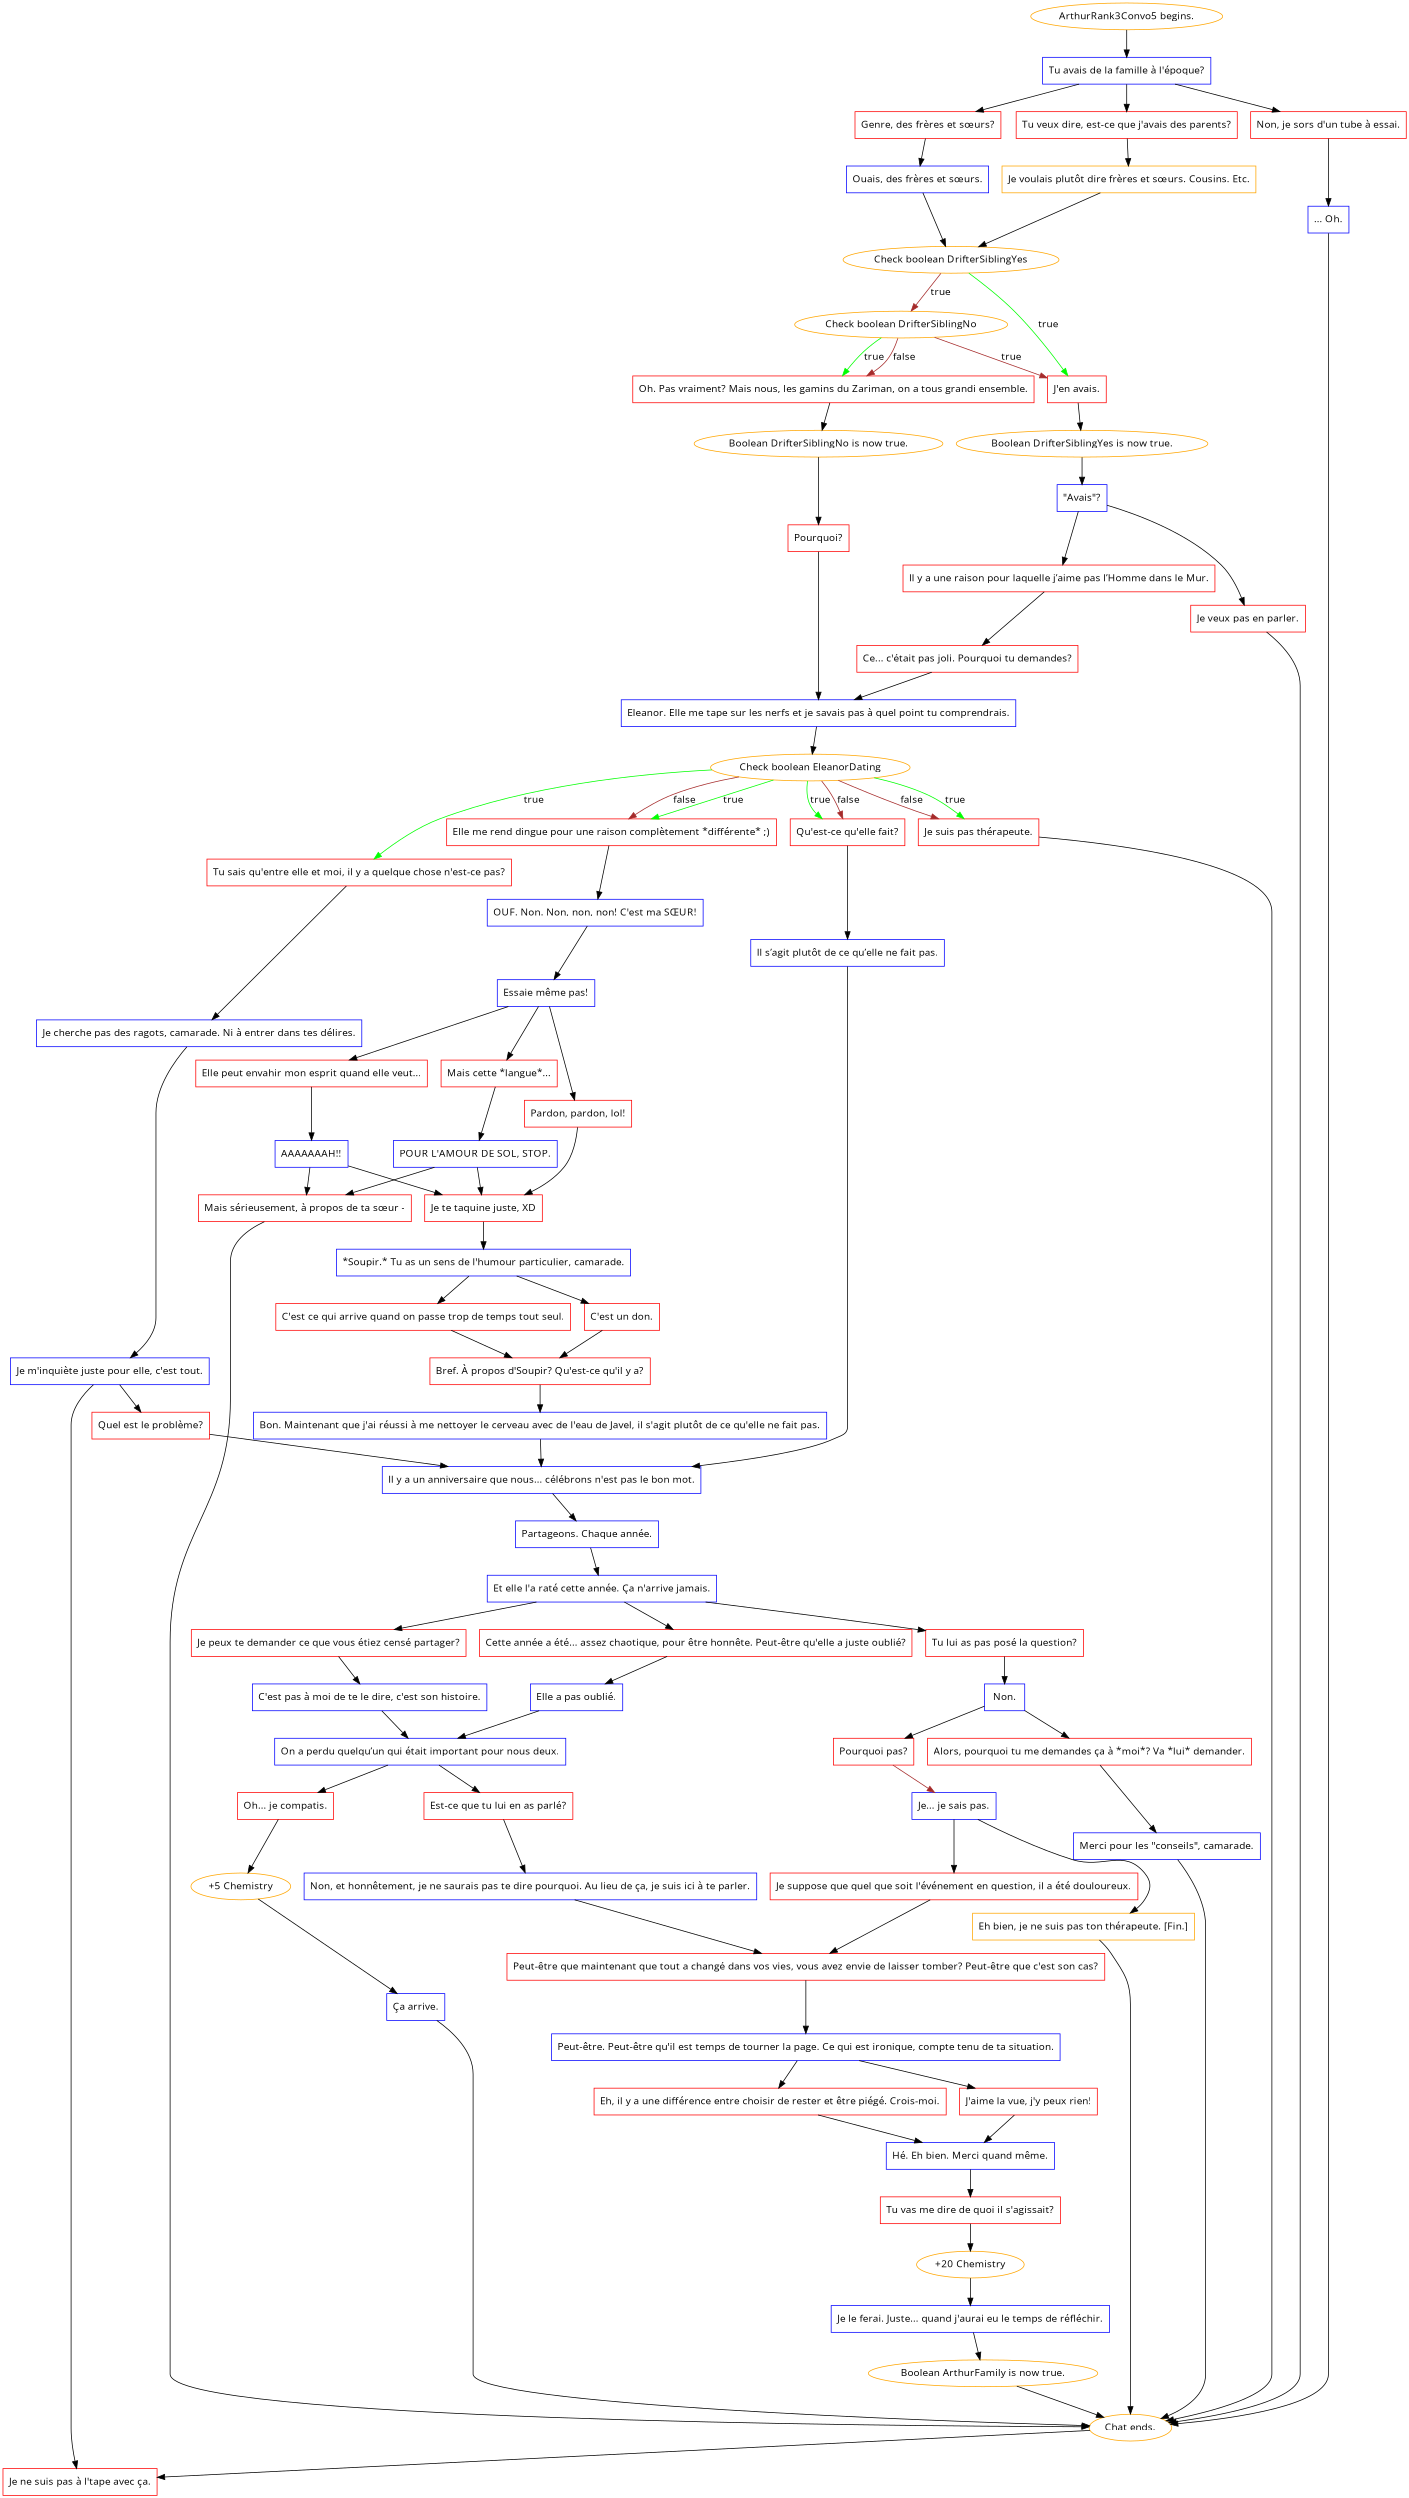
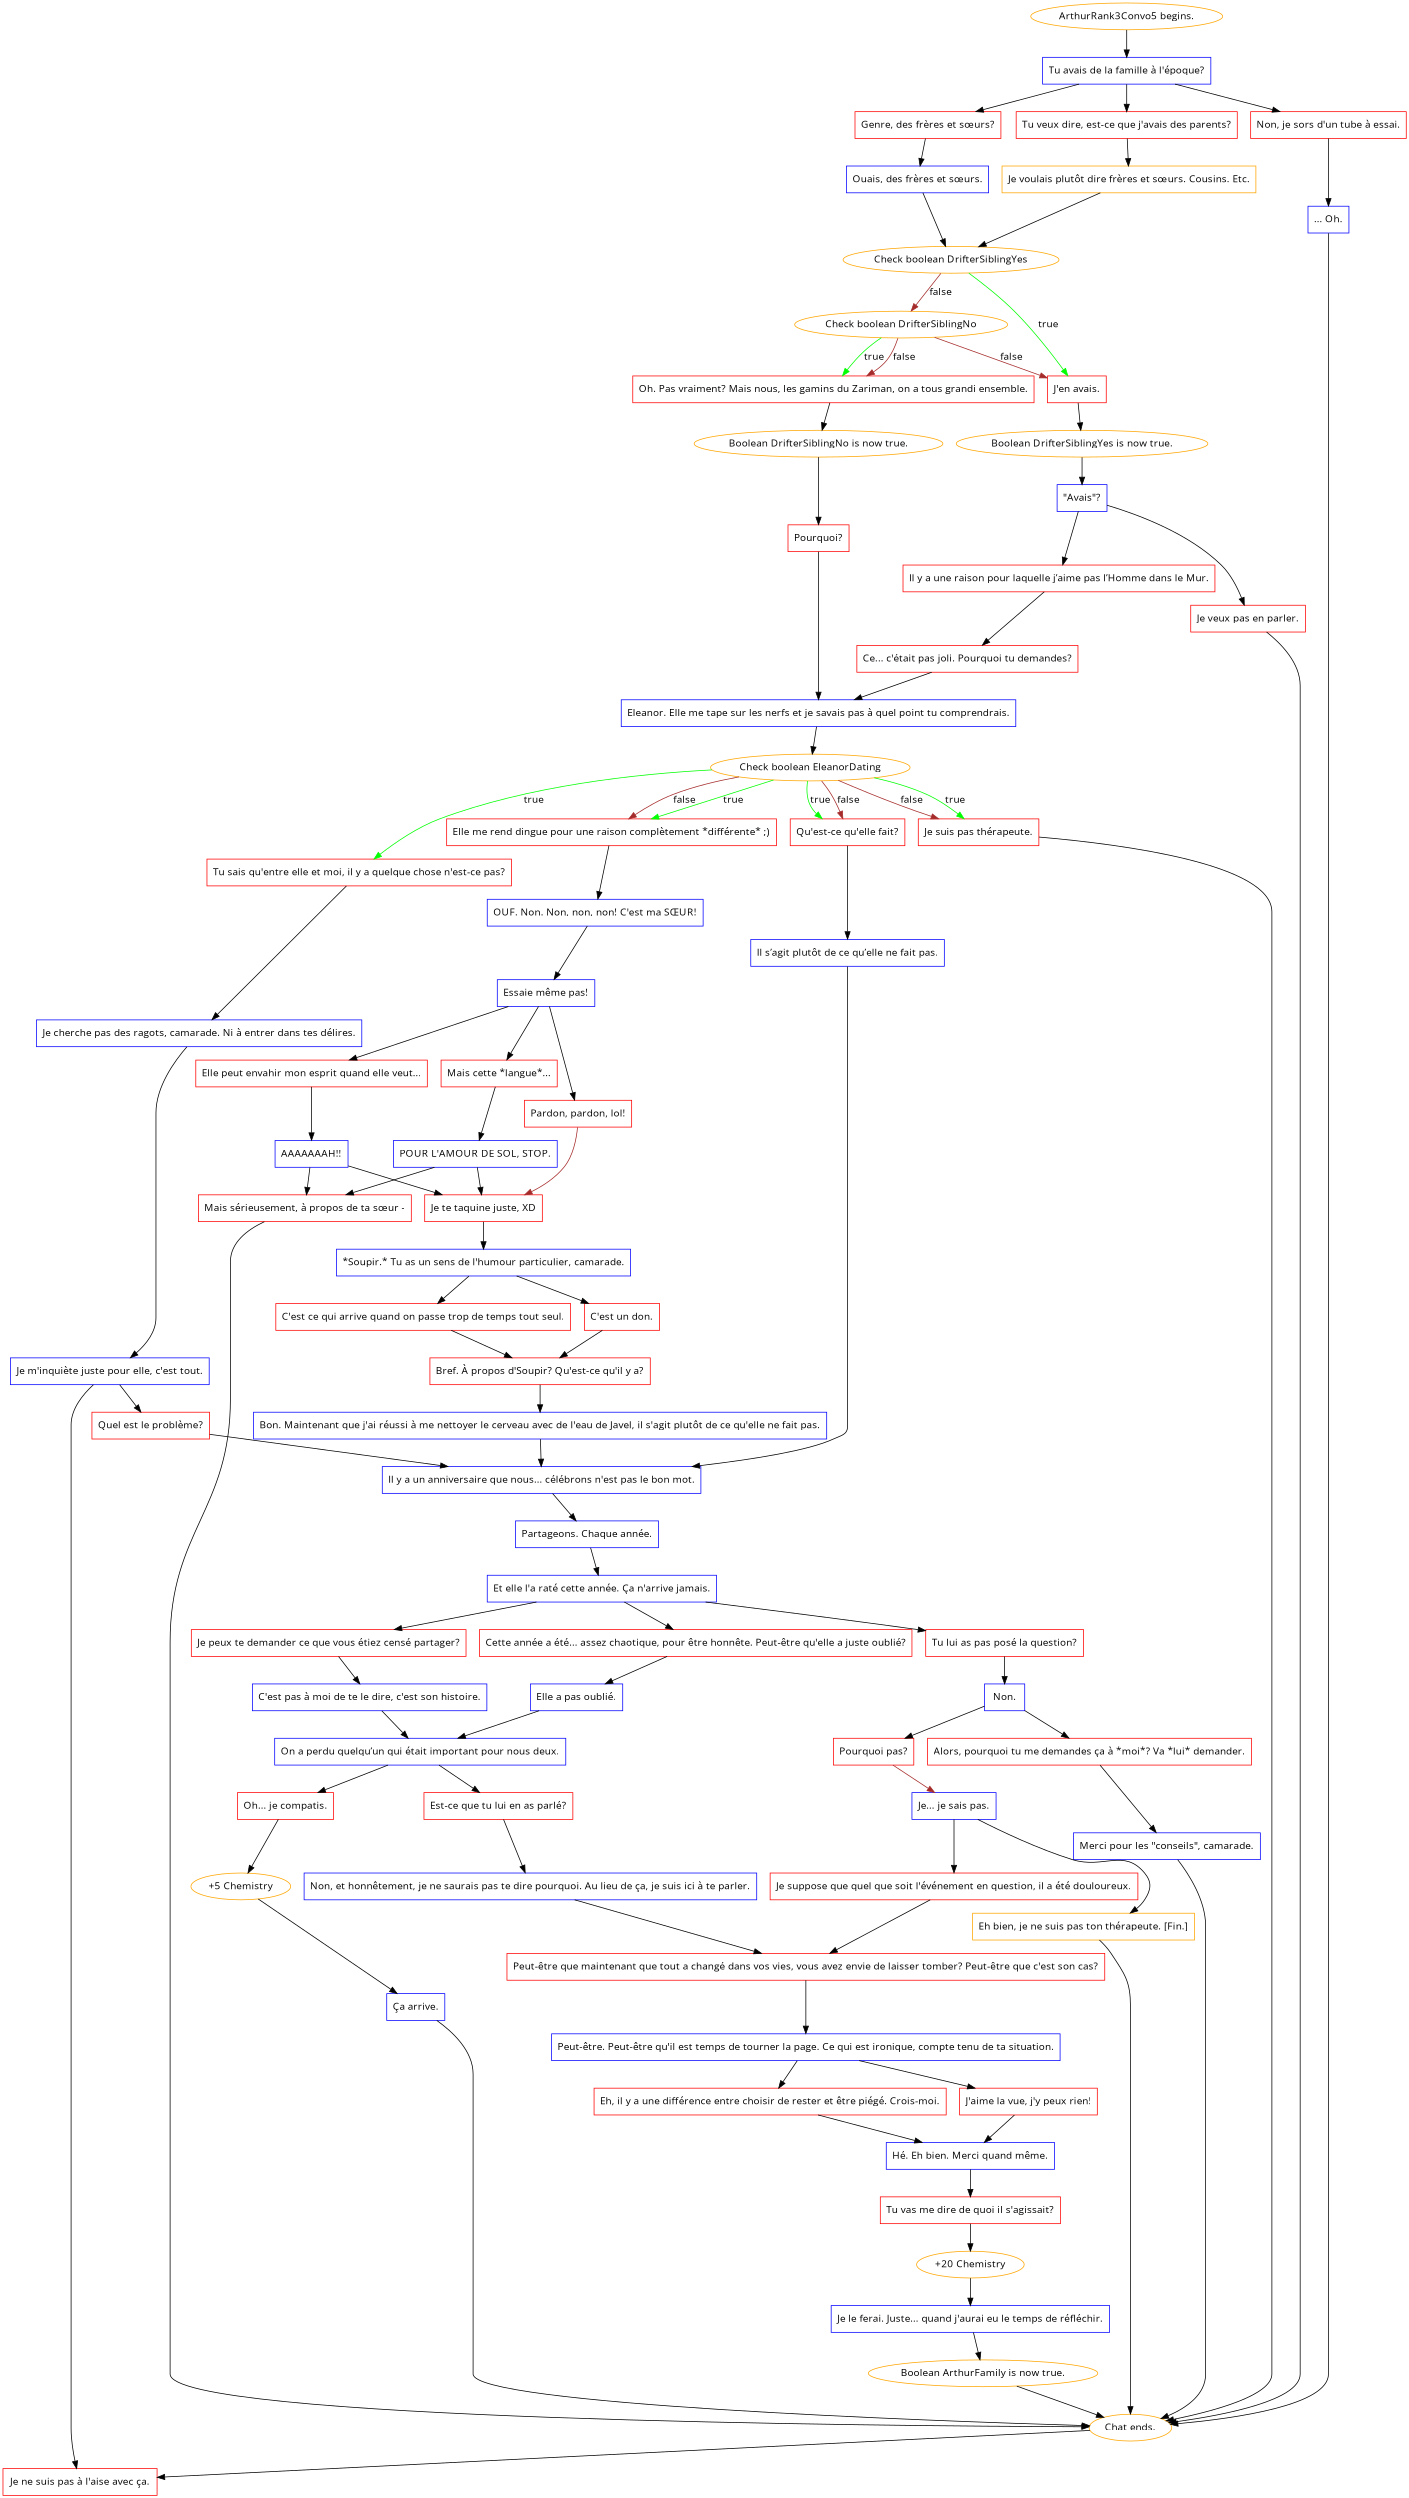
edge "Check boolean DrifterSiblingYes" -> "Check boolean DrifterSiblingNo": label "true" -> "false"
edge "Check boolean DrifterSiblingNo" -> "J'en avais.": label "true" -> "false"
edge "Pardon, pardon, lol!" -> "Je te taquine juste, XD": color black -> brown
node "Je ne suis pas à l'tape avec ça.": label "Je ne suis pas à l'tape avec ça." -> "Je ne suis pas à l'aise avec ça."
